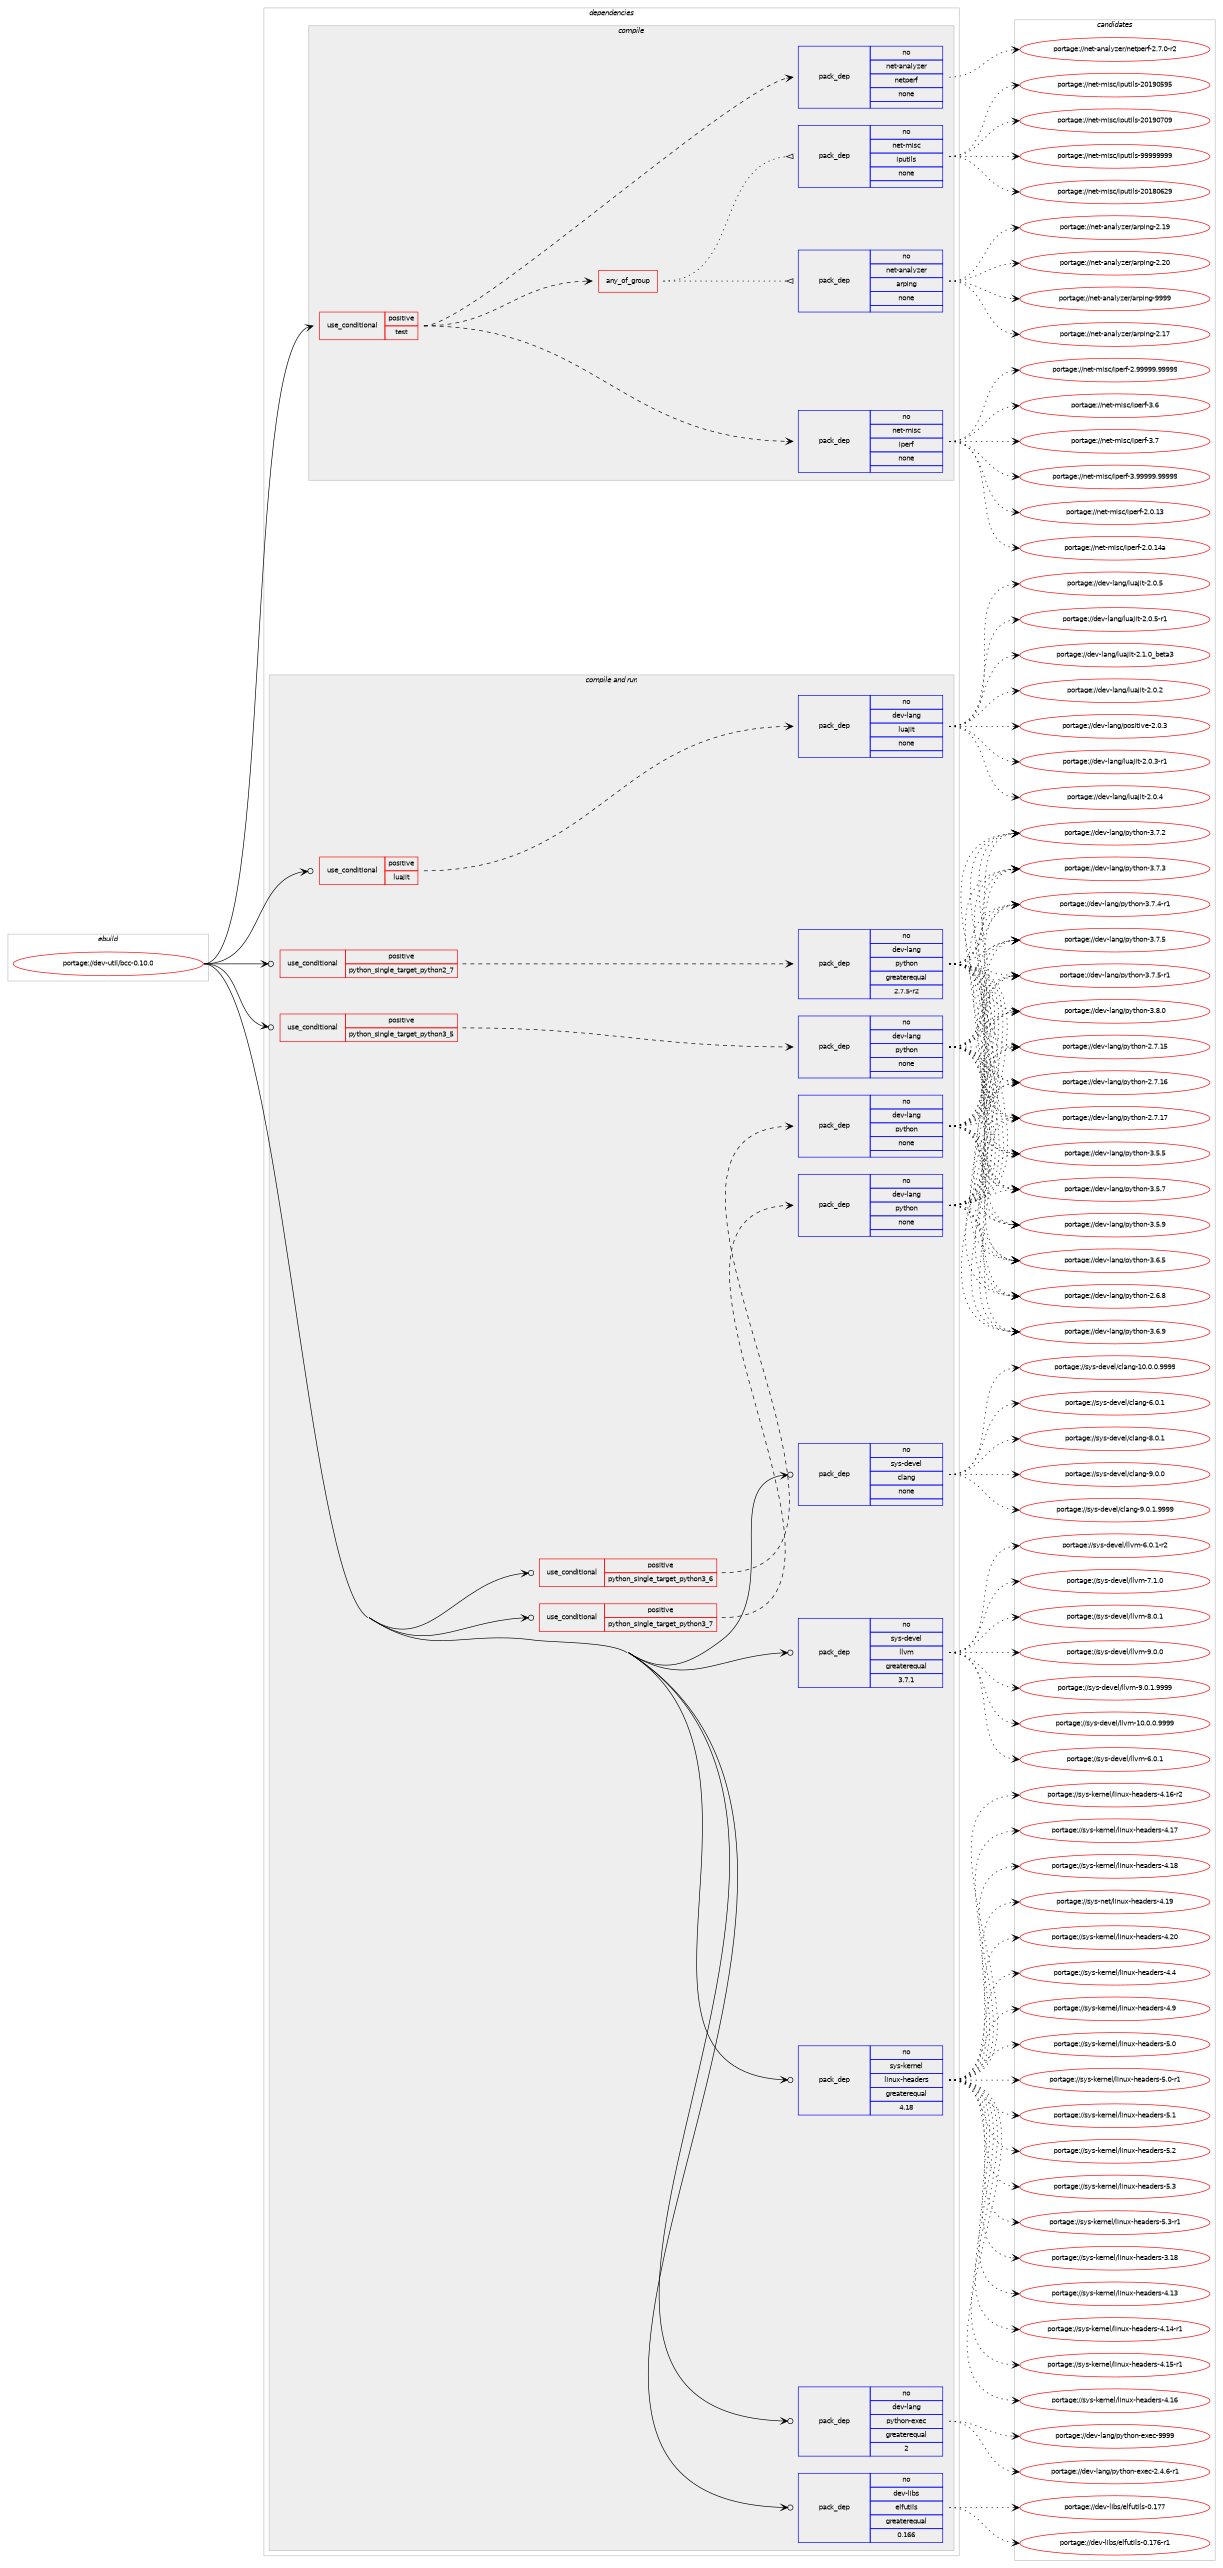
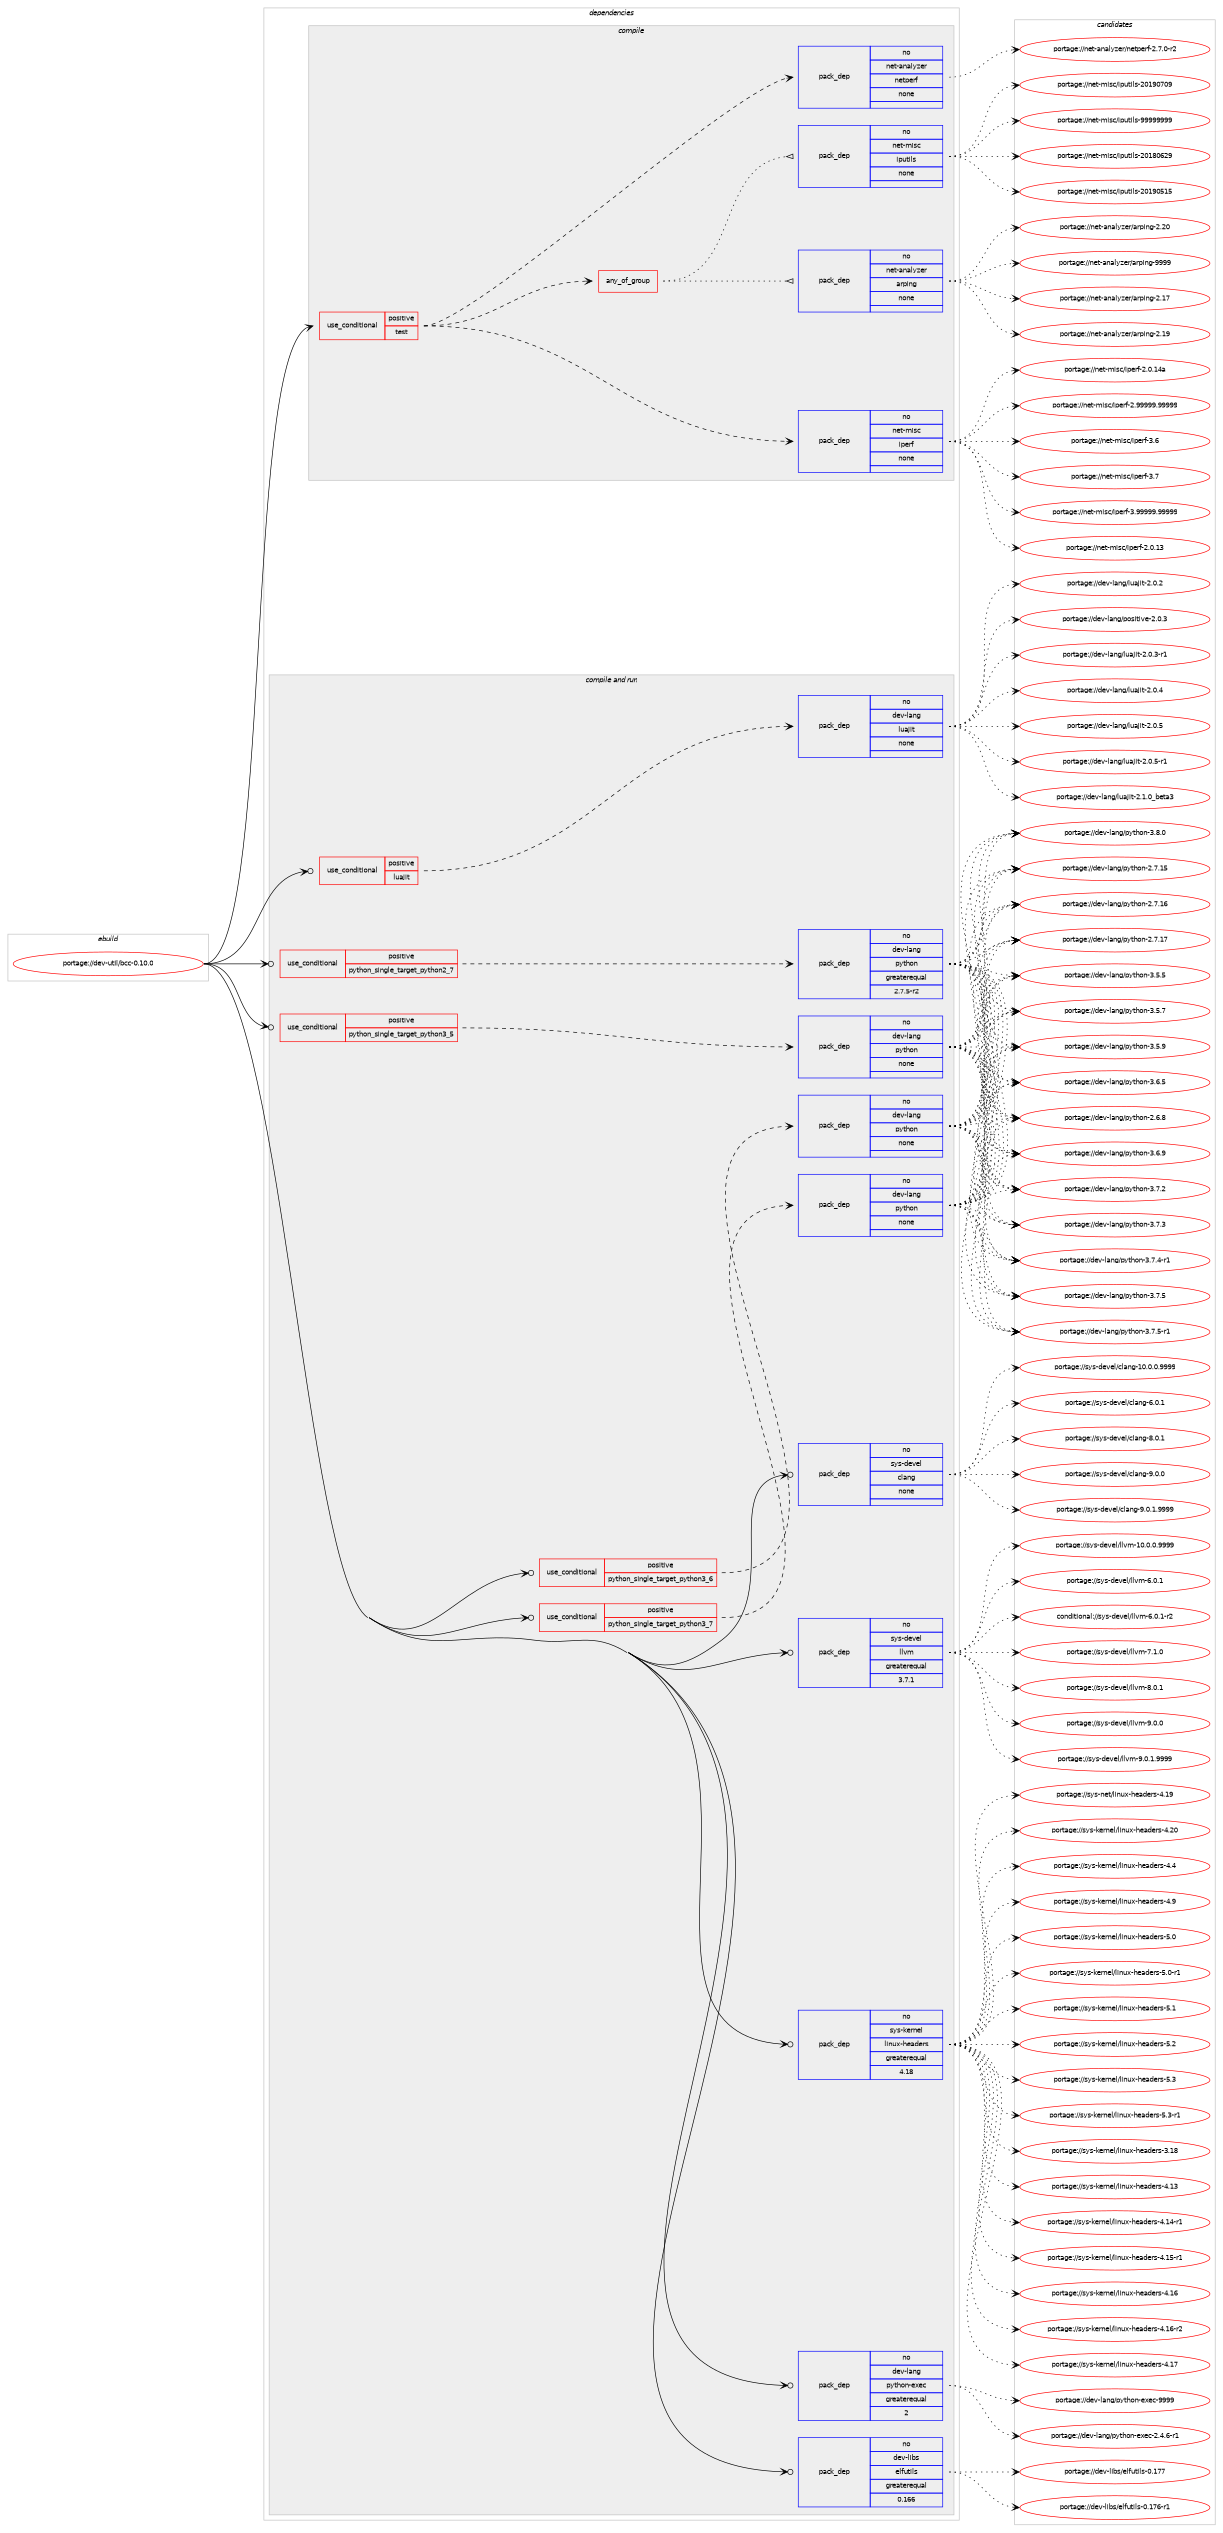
node "portage://net-misc/iputils-20190595": label "portage://net-misc/iputils-20190595" -> "portage://net-misc/iputils-20190515"
node "portage://sys-devel/llvm-6.0.1-r2": label "portage://sys-devel/llvm-6.0.1-r2" -> "conditional://sys-devel/llvm-6.0.1-r2"
node "portage://sys-kernel/linux-headers-4.18": removed
